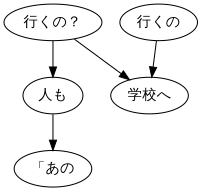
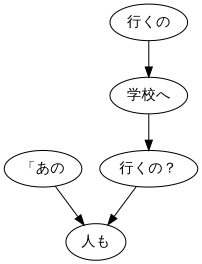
edge "行くの？" -> "学校へ": reversed
edge "人も" -> "「あの": reversed
